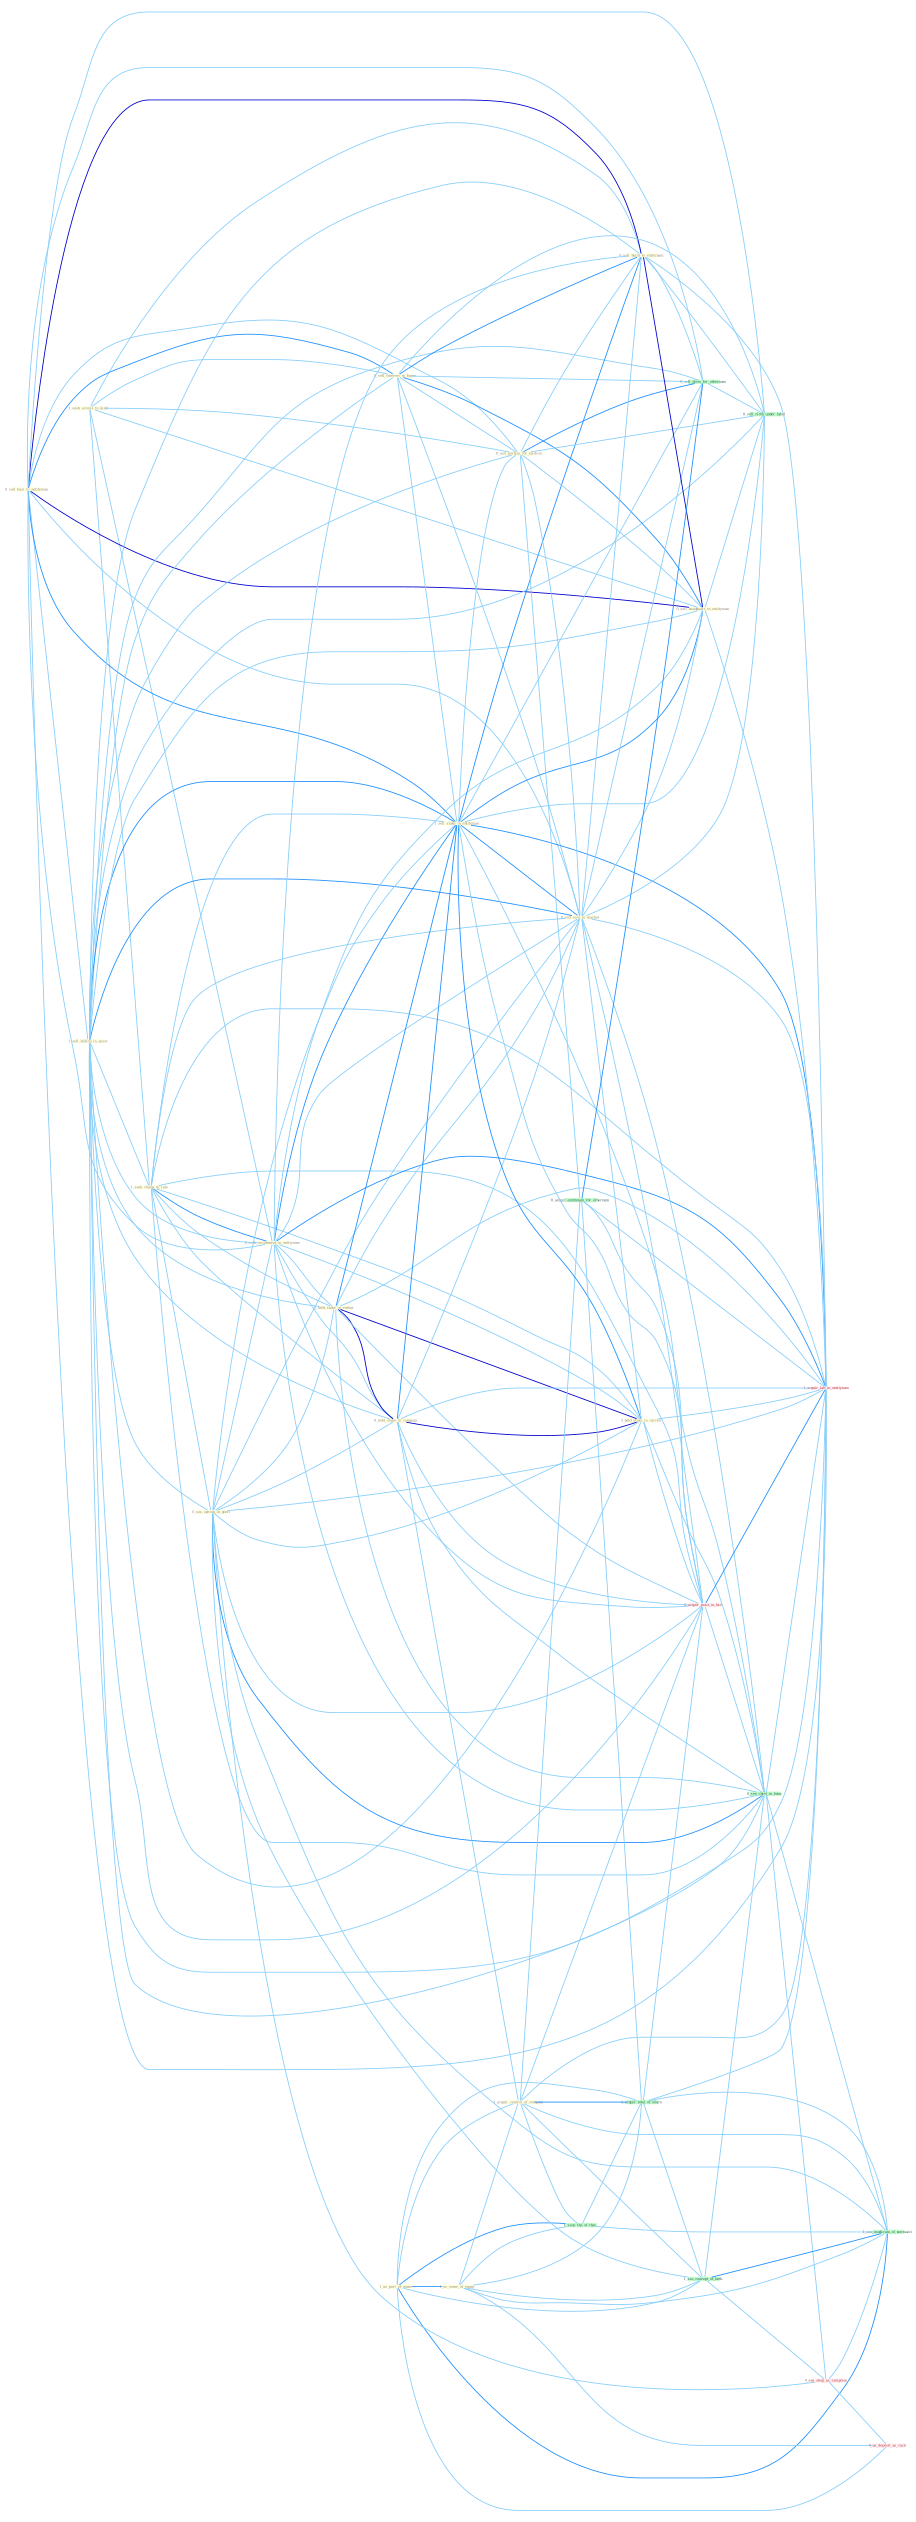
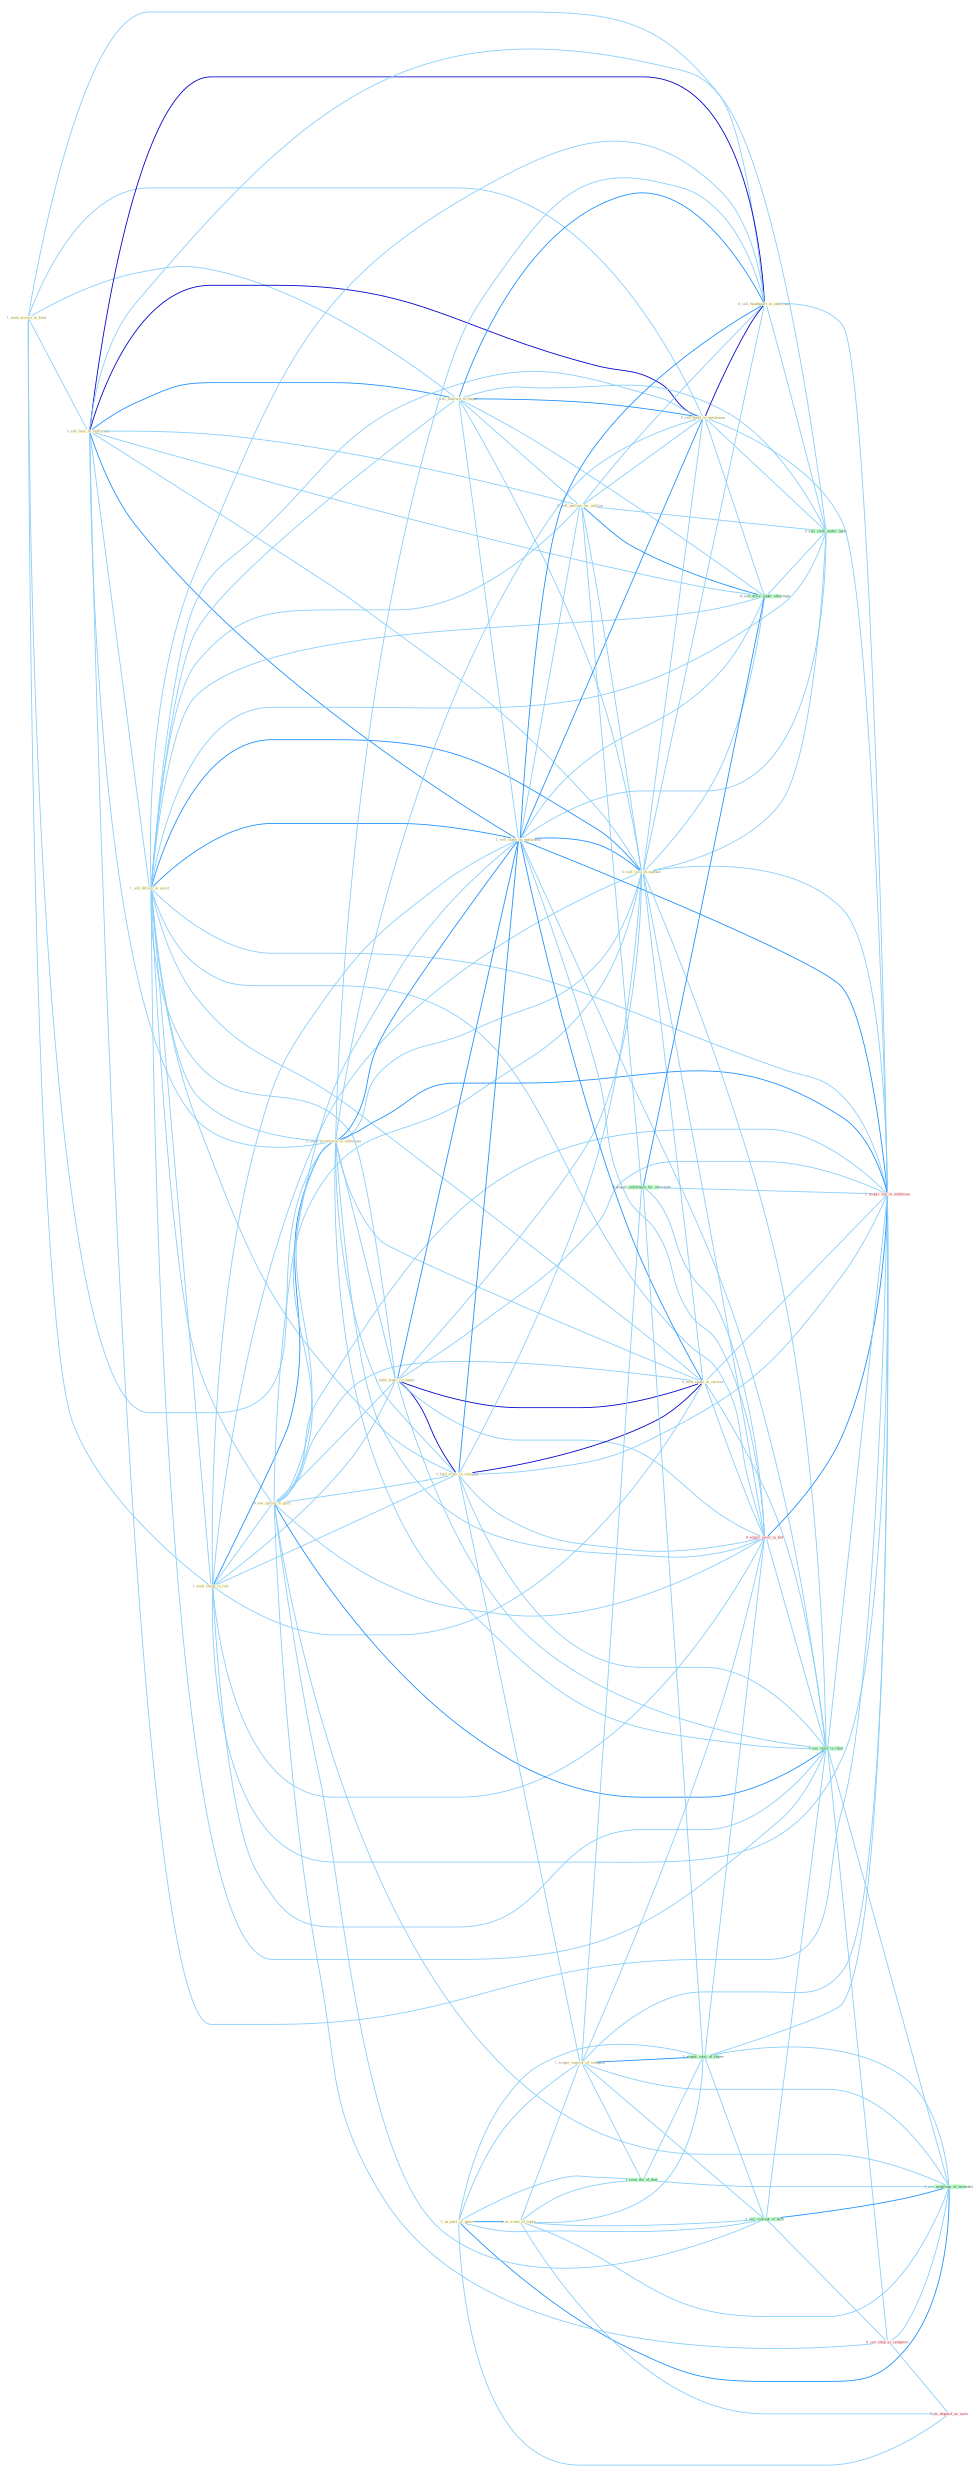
node "0_sell_divis_for_othernum": label "0_sell_divis_for_othernum" -> "0_sell_divis_under_othernum"
edge "1_seek_access_to_kind" -- "0_sell_portion_for_million": now "1_seek_access_to_kind" -- "0_sell_busi_to_entitynam"
edge "1_seen_the_of_that" -- "1_us_part_of_name": color #1e90ff -> #87cefa
